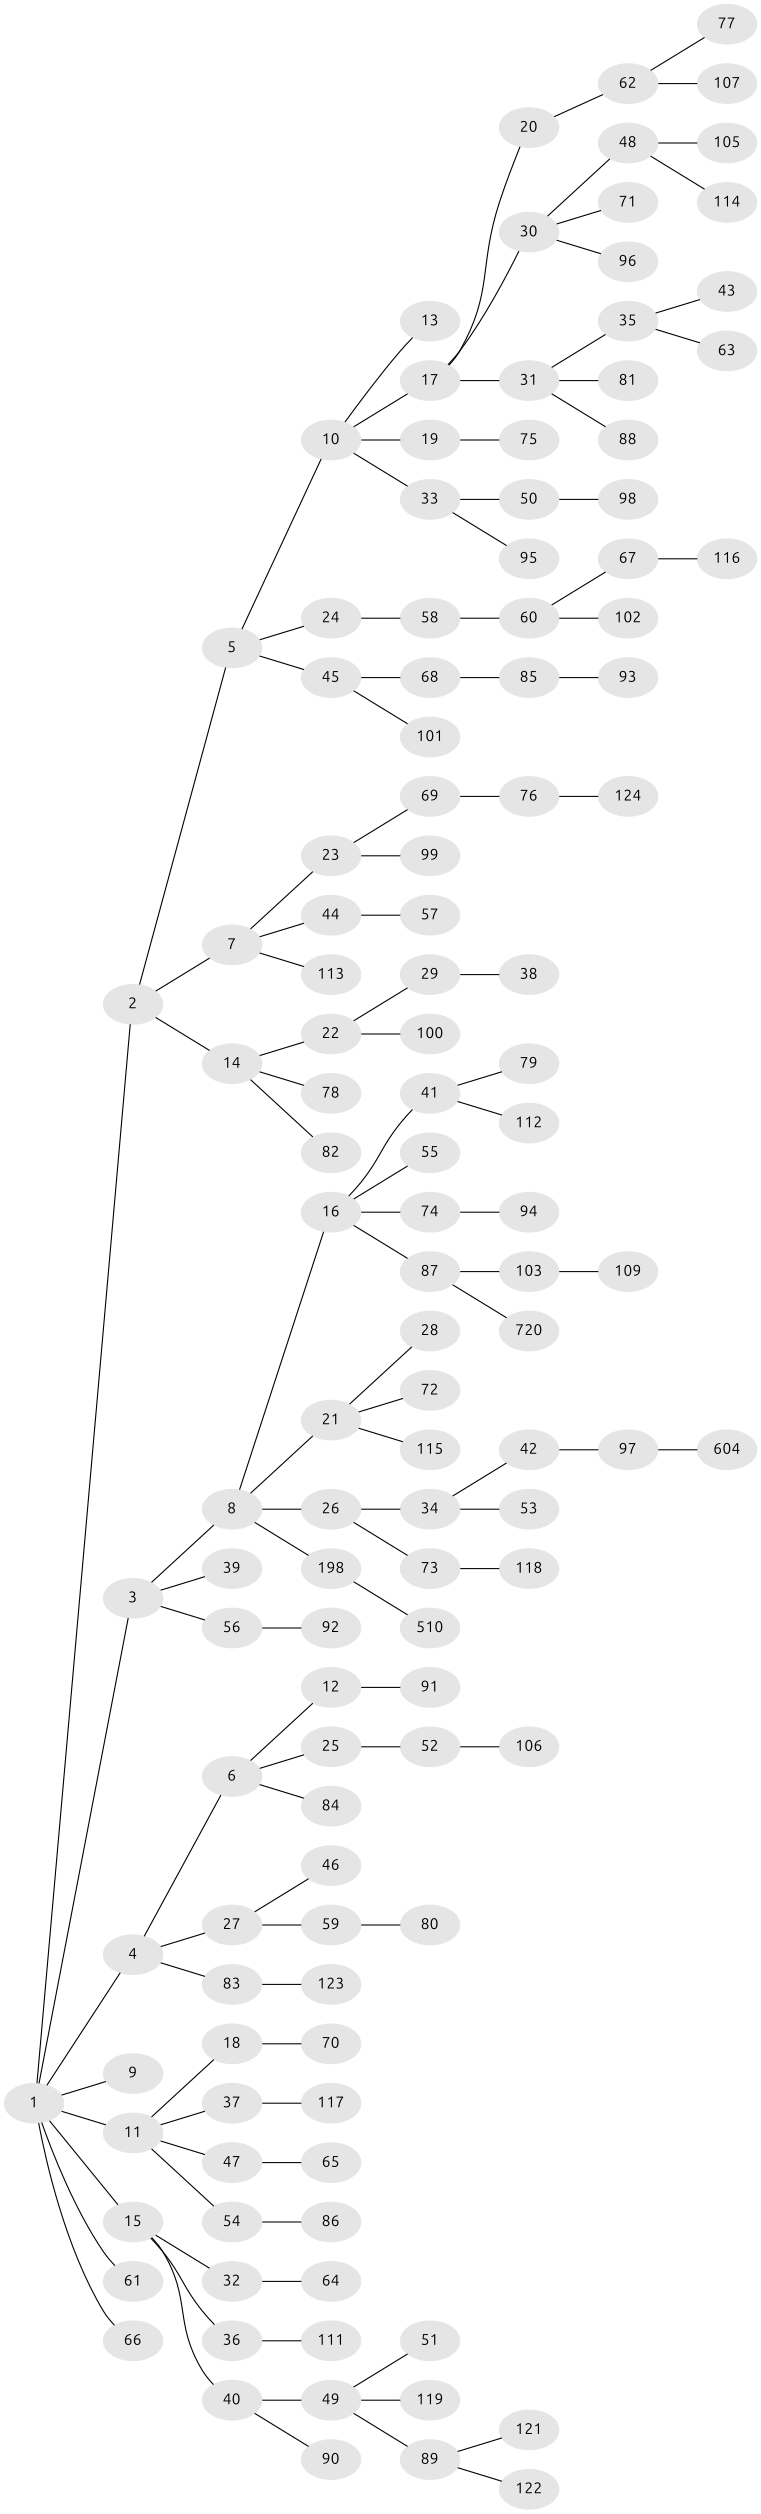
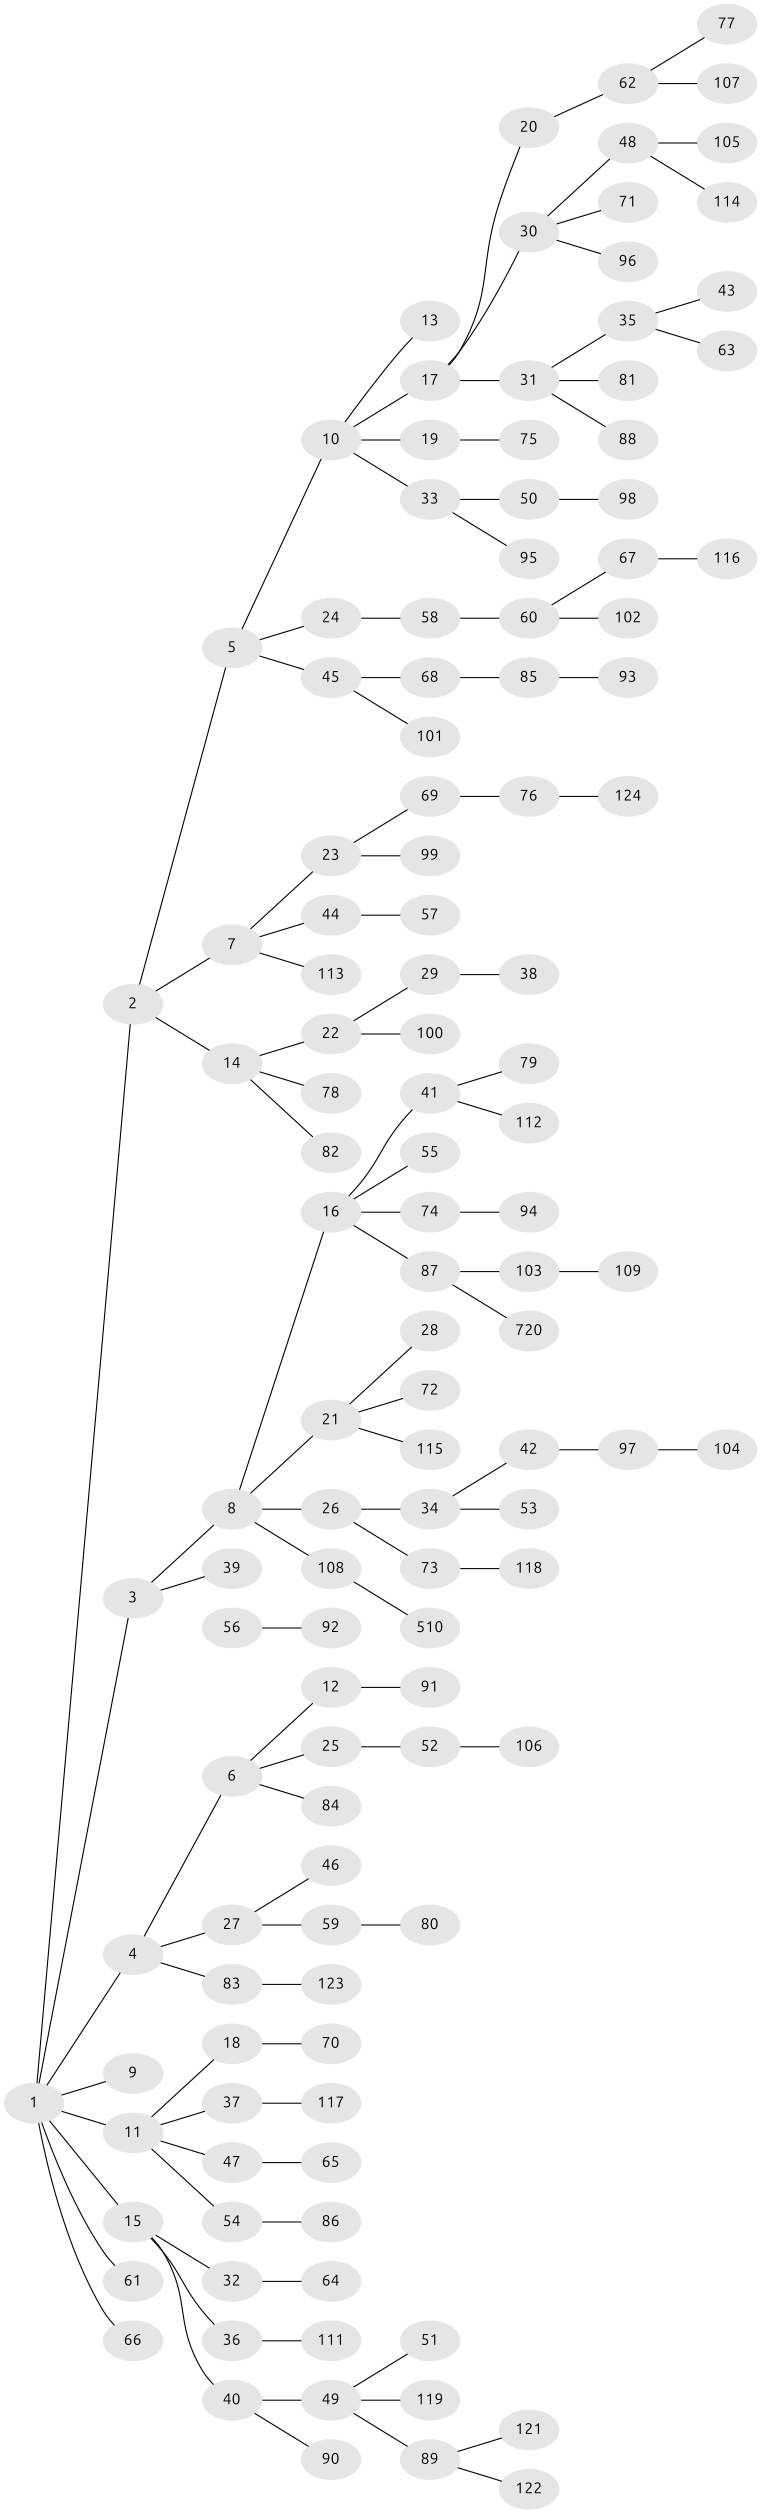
node "604": label "604" -> "104"
node "198": label "198" -> "108"
edge "3" -- "56": removed
